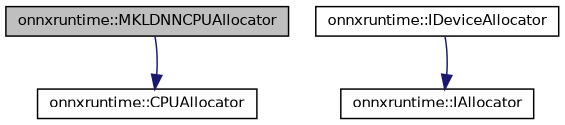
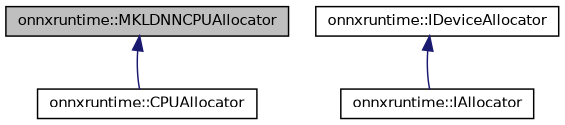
edge "onnxruntime::MKLDNNCPUAllocator" -> "onnxruntime::CPUAllocator": reversed
edge "onnxruntime::IDeviceAllocator" -> "onnxruntime::IAllocator": reversed
